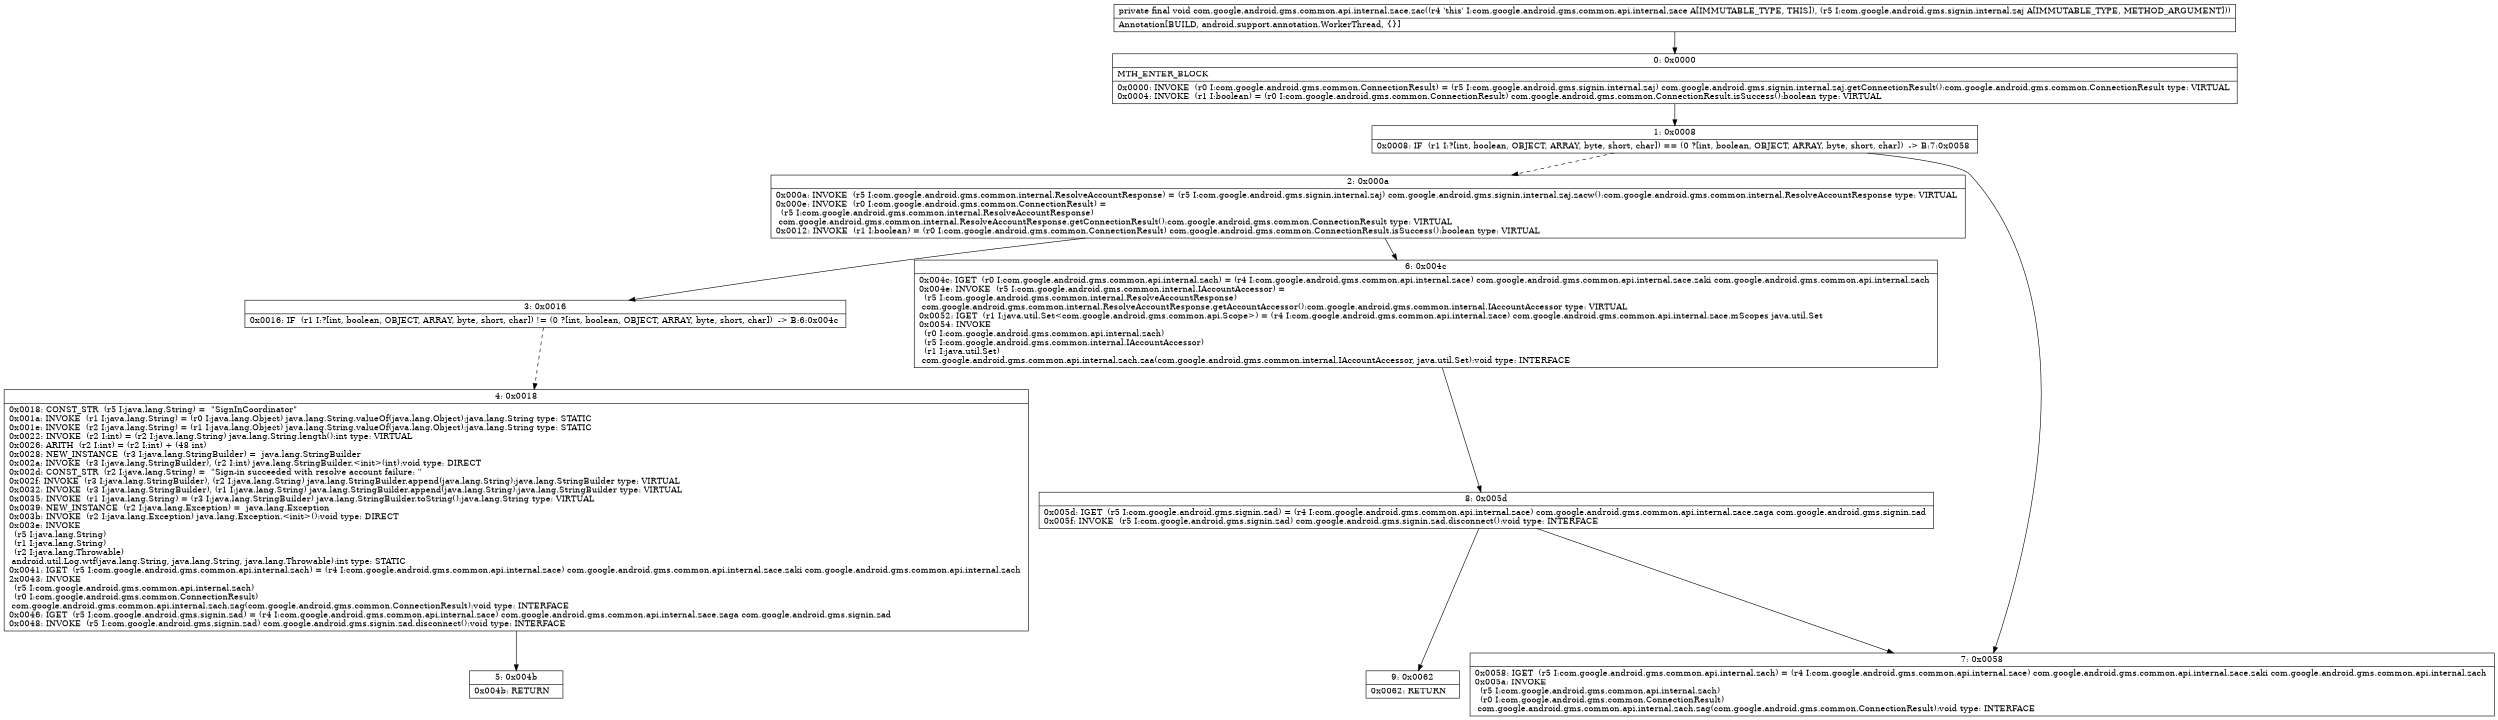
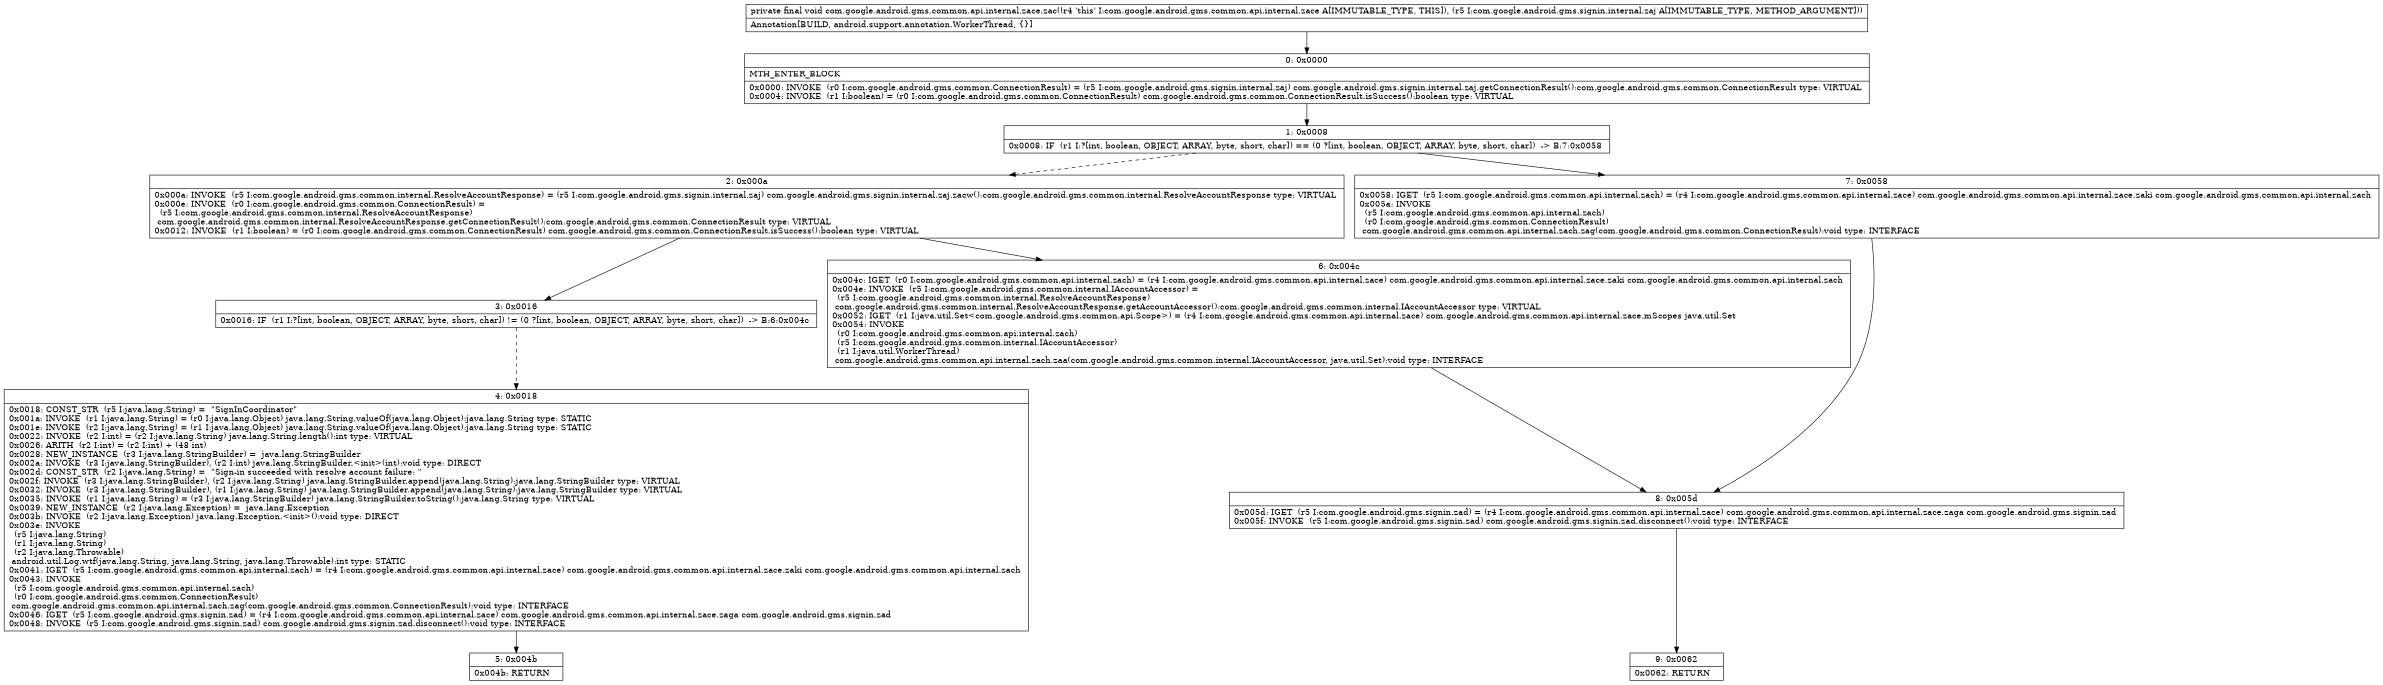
node "6: 0x004c": text "(r1 I:java.util.Set)" -> "(r1 I:java.util.WorkerThread)"
node "4: 0x0018": text "2x0043: INVOKE" -> "0x0043: INVOKE"
edge "8: 0x005d" -> "7: 0x0058": reversed
